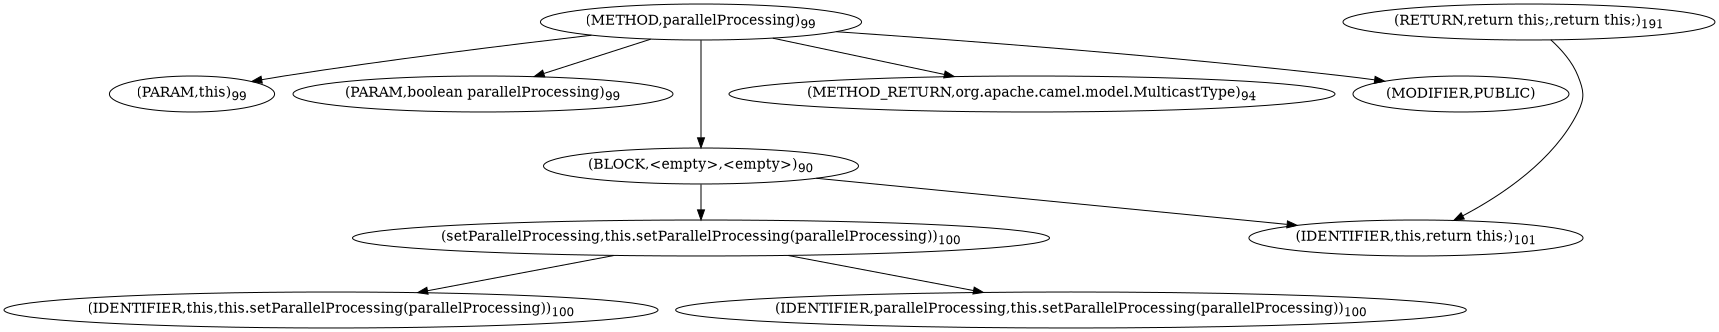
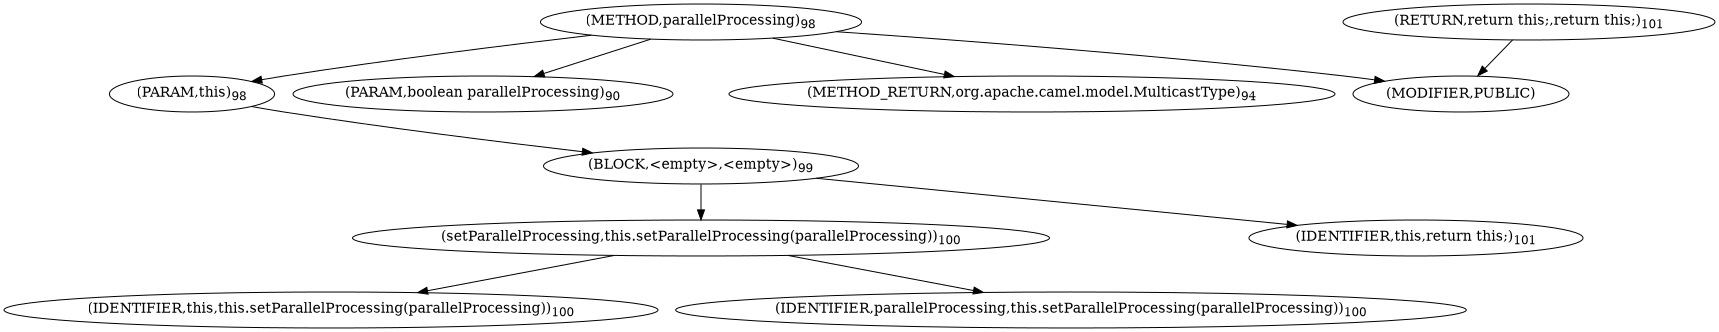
node "(METHOD,parallelProcessing)": text "99" -> "98"
node "(RETURN,return this;,return this;)": text "191" -> "101"
edge "(METHOD,parallelProcessing)" -> "(BLOCK,<empty>,<empty>)": now "(PARAM,this)" -> "(BLOCK,<empty>,<empty>)"
node "(PARAM,this)": text "99" -> "98"
node "(PARAM,boolean parallelProcessing)": text "99" -> "90"
edge "(RETURN,return this;,return this;)" -> "(IDENTIFIER,this,return this;)": now "(RETURN,return this;,return this;)" -> "(MODIFIER,PUBLIC)"
node "(BLOCK,<empty>,<empty>)": text "90" -> "99"
